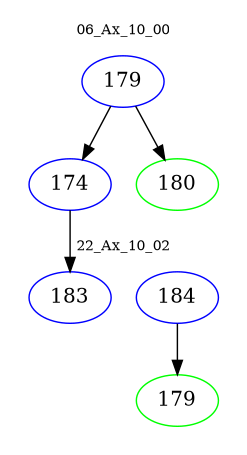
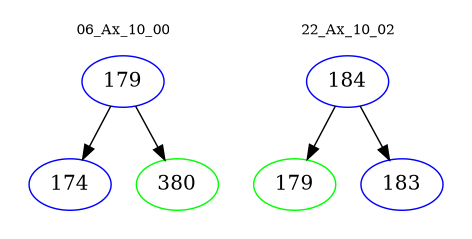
node "180": label "180" -> "380"
edge "174" -> "183": now "184" -> "183"
